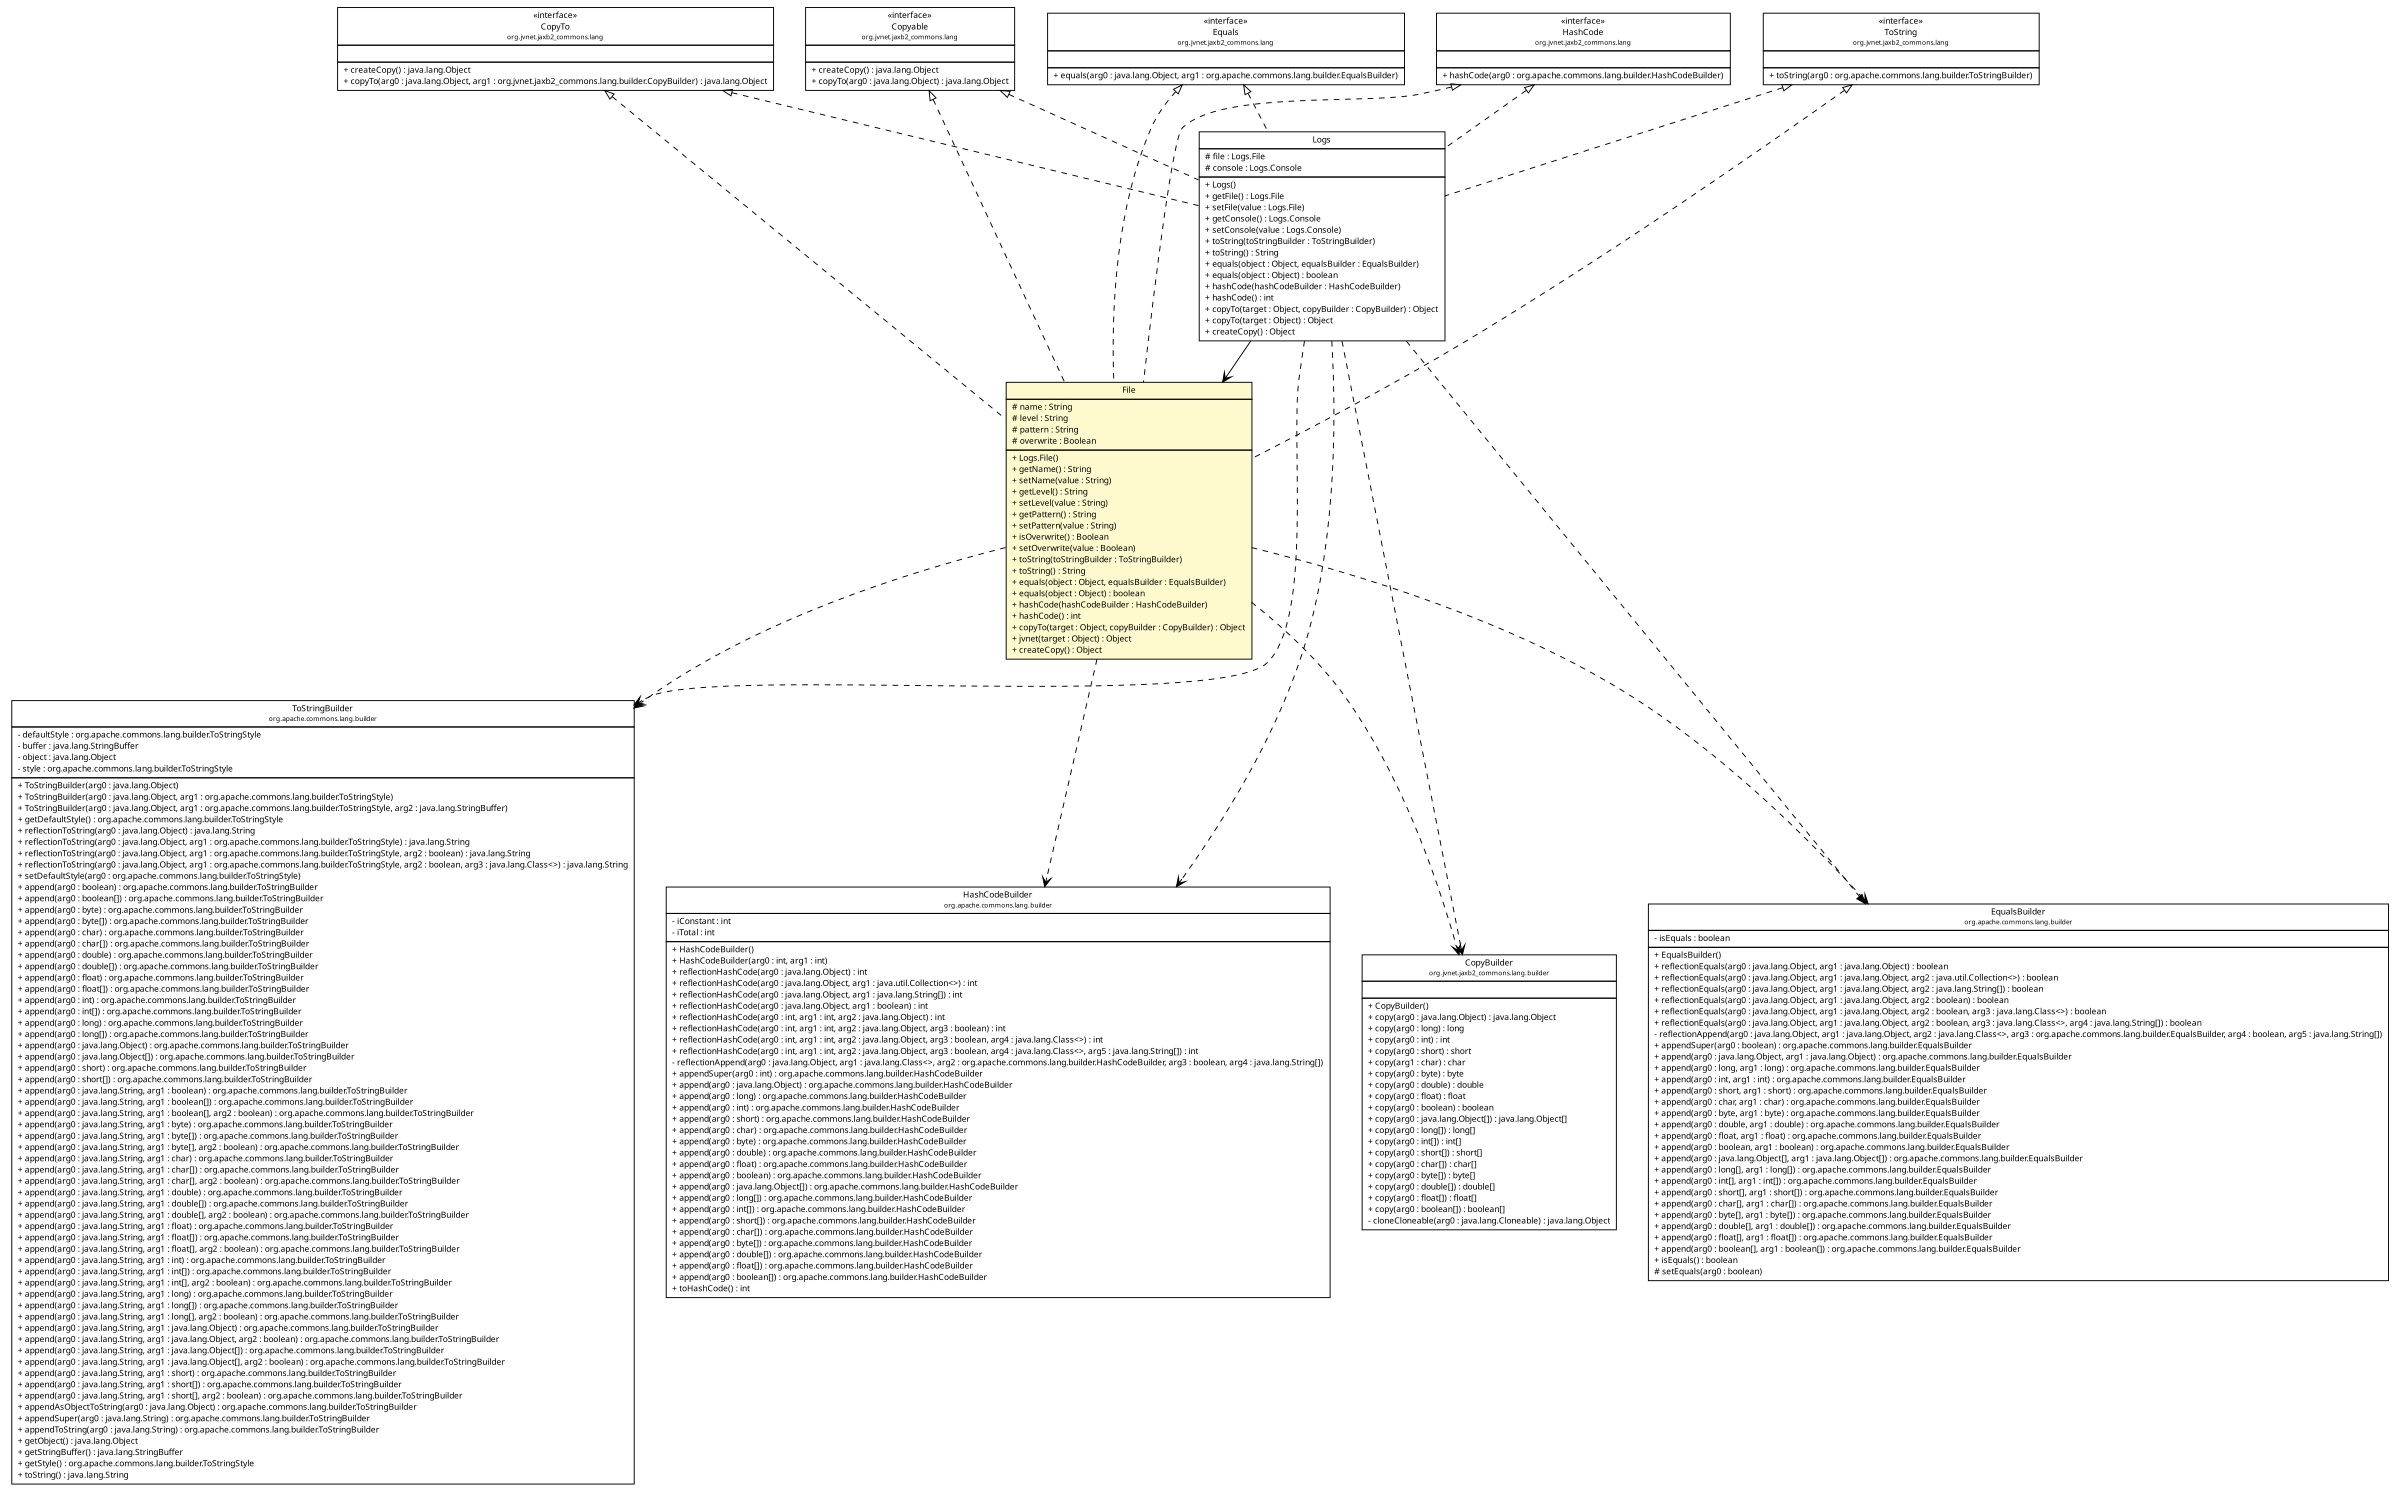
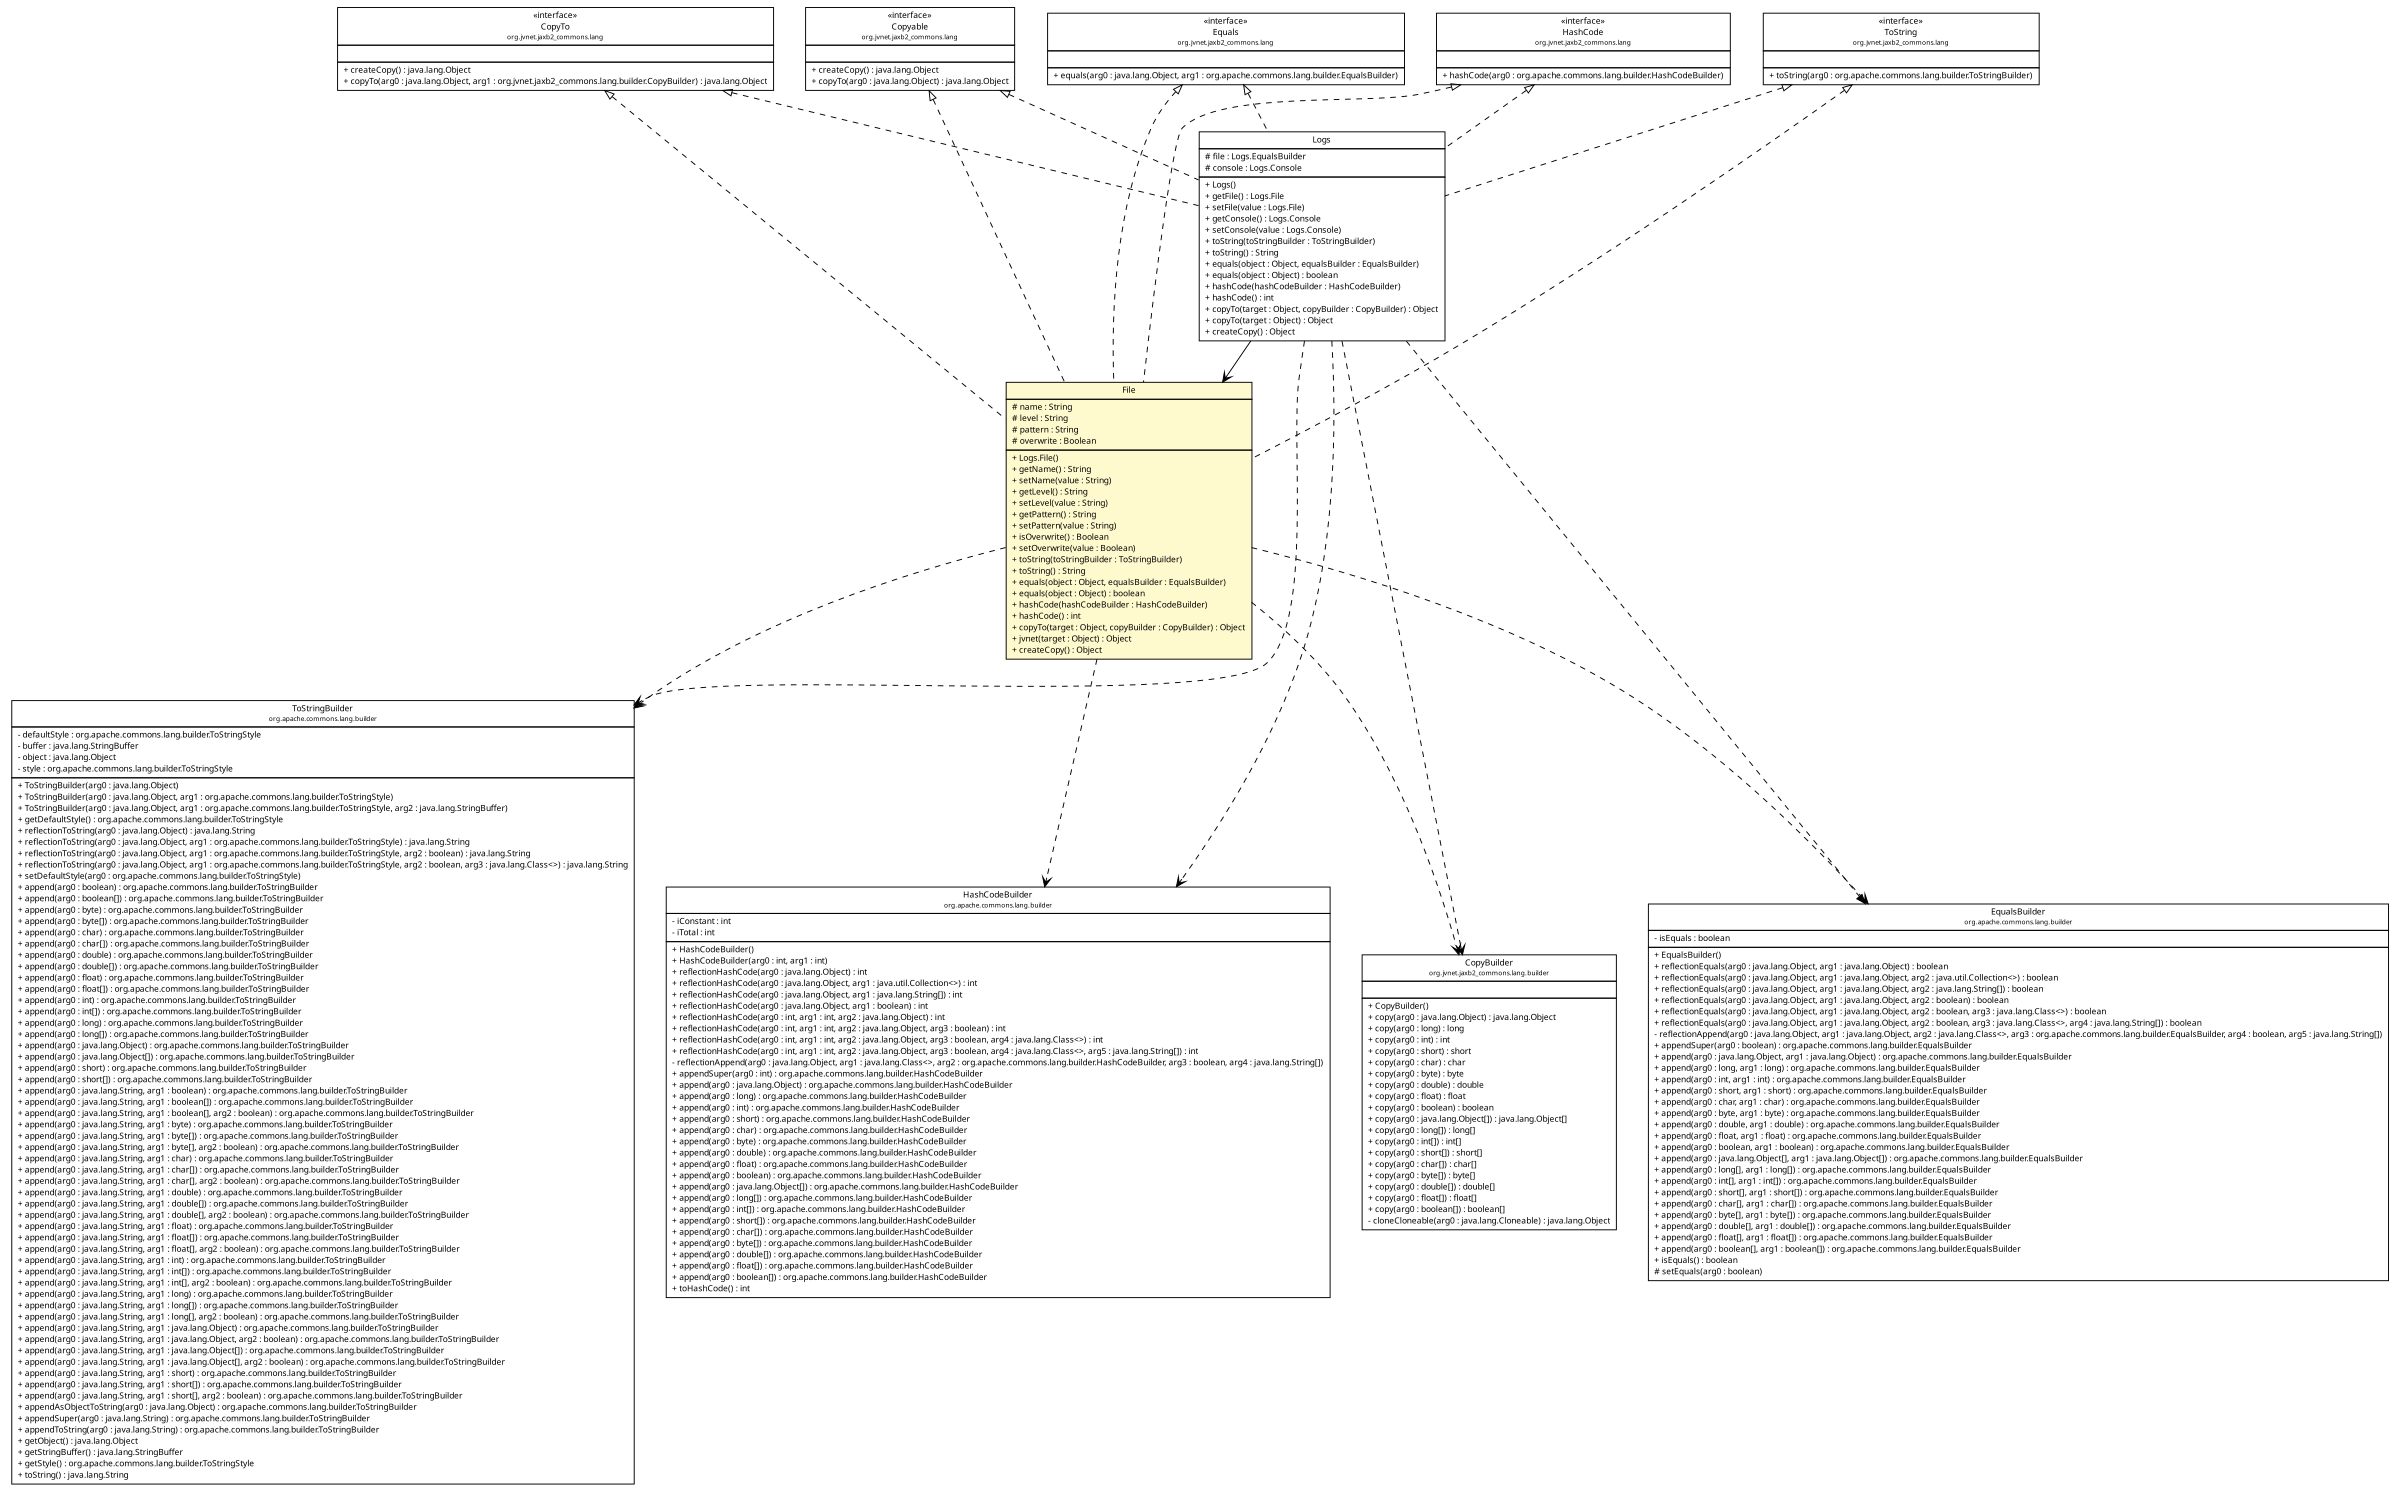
node "Logs": text "# file : Logs.File" -> "# file : Logs.EqualsBuilder"
node "CopyBuilder": text "+ copy(arg1 : char) : char" -> "+ copy(arg0 : char) : char"
